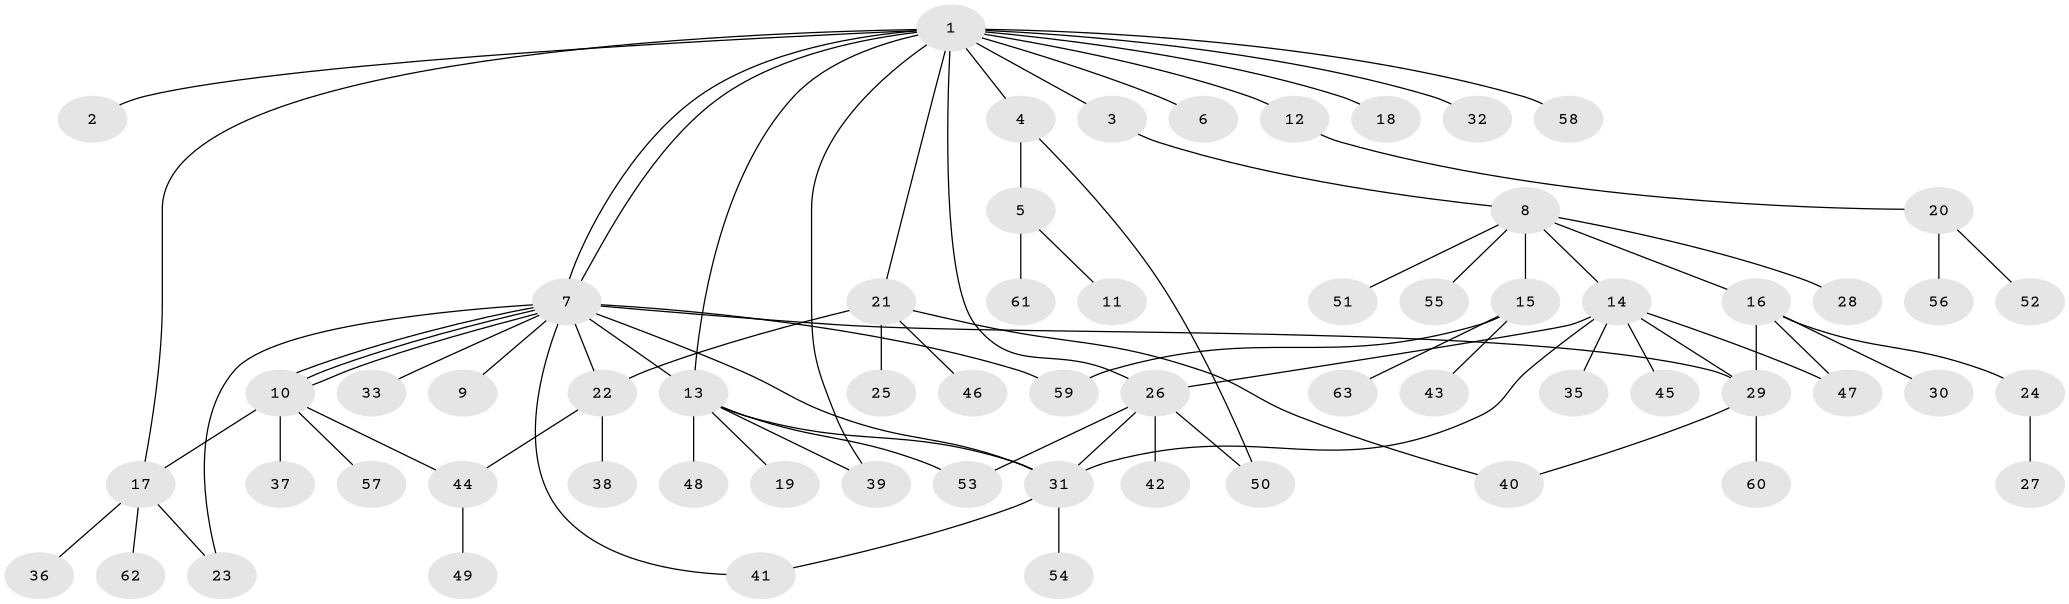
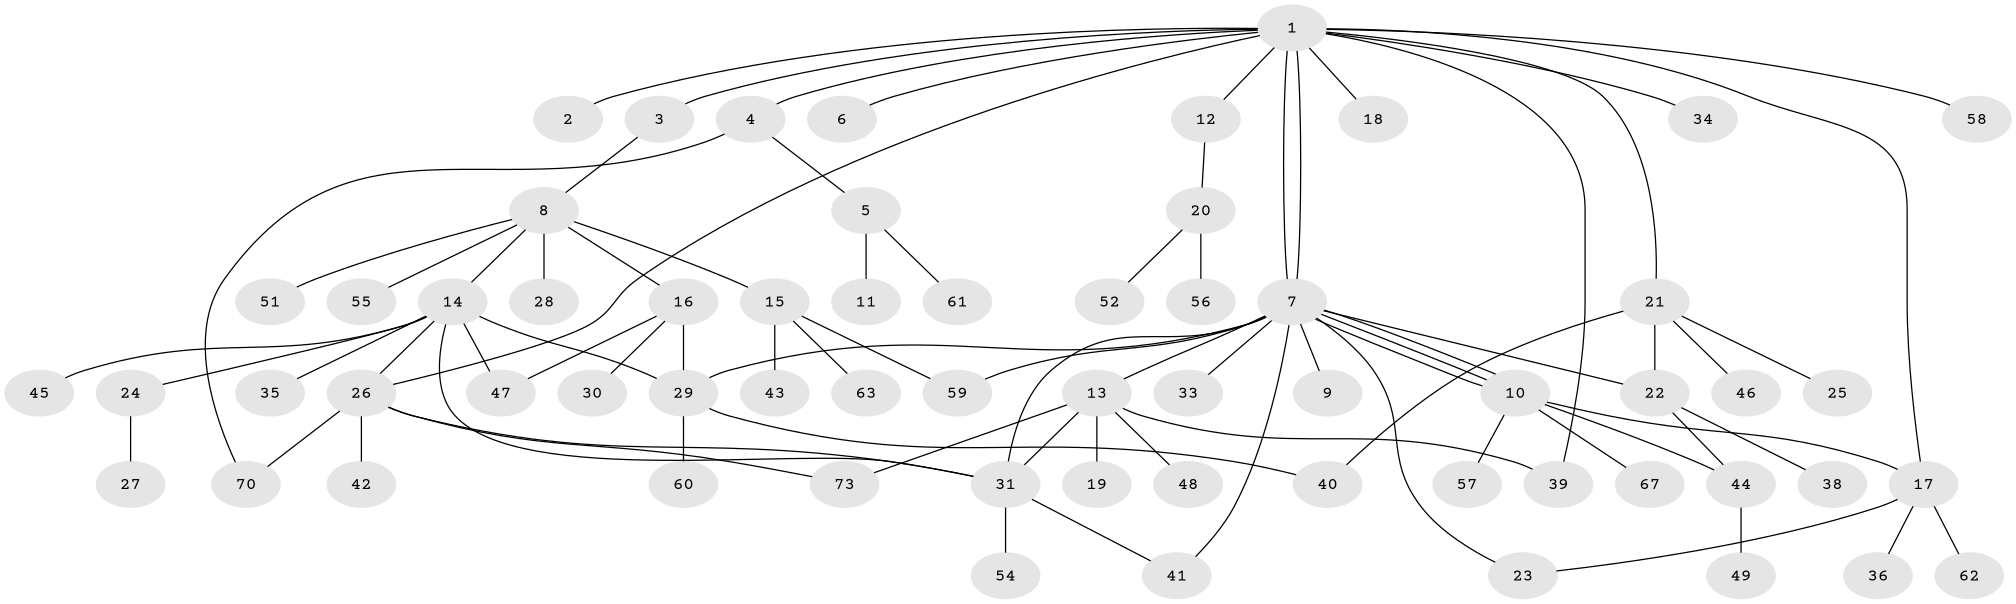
node "32": label "32" -> "34"
edge "1" -- "13": removed
edge "16" -- "24": now "14" -- "24"
node "37": label "37" -> "67"
node "53": label "53" -> "73"
node "50": label "50" -> "70"
